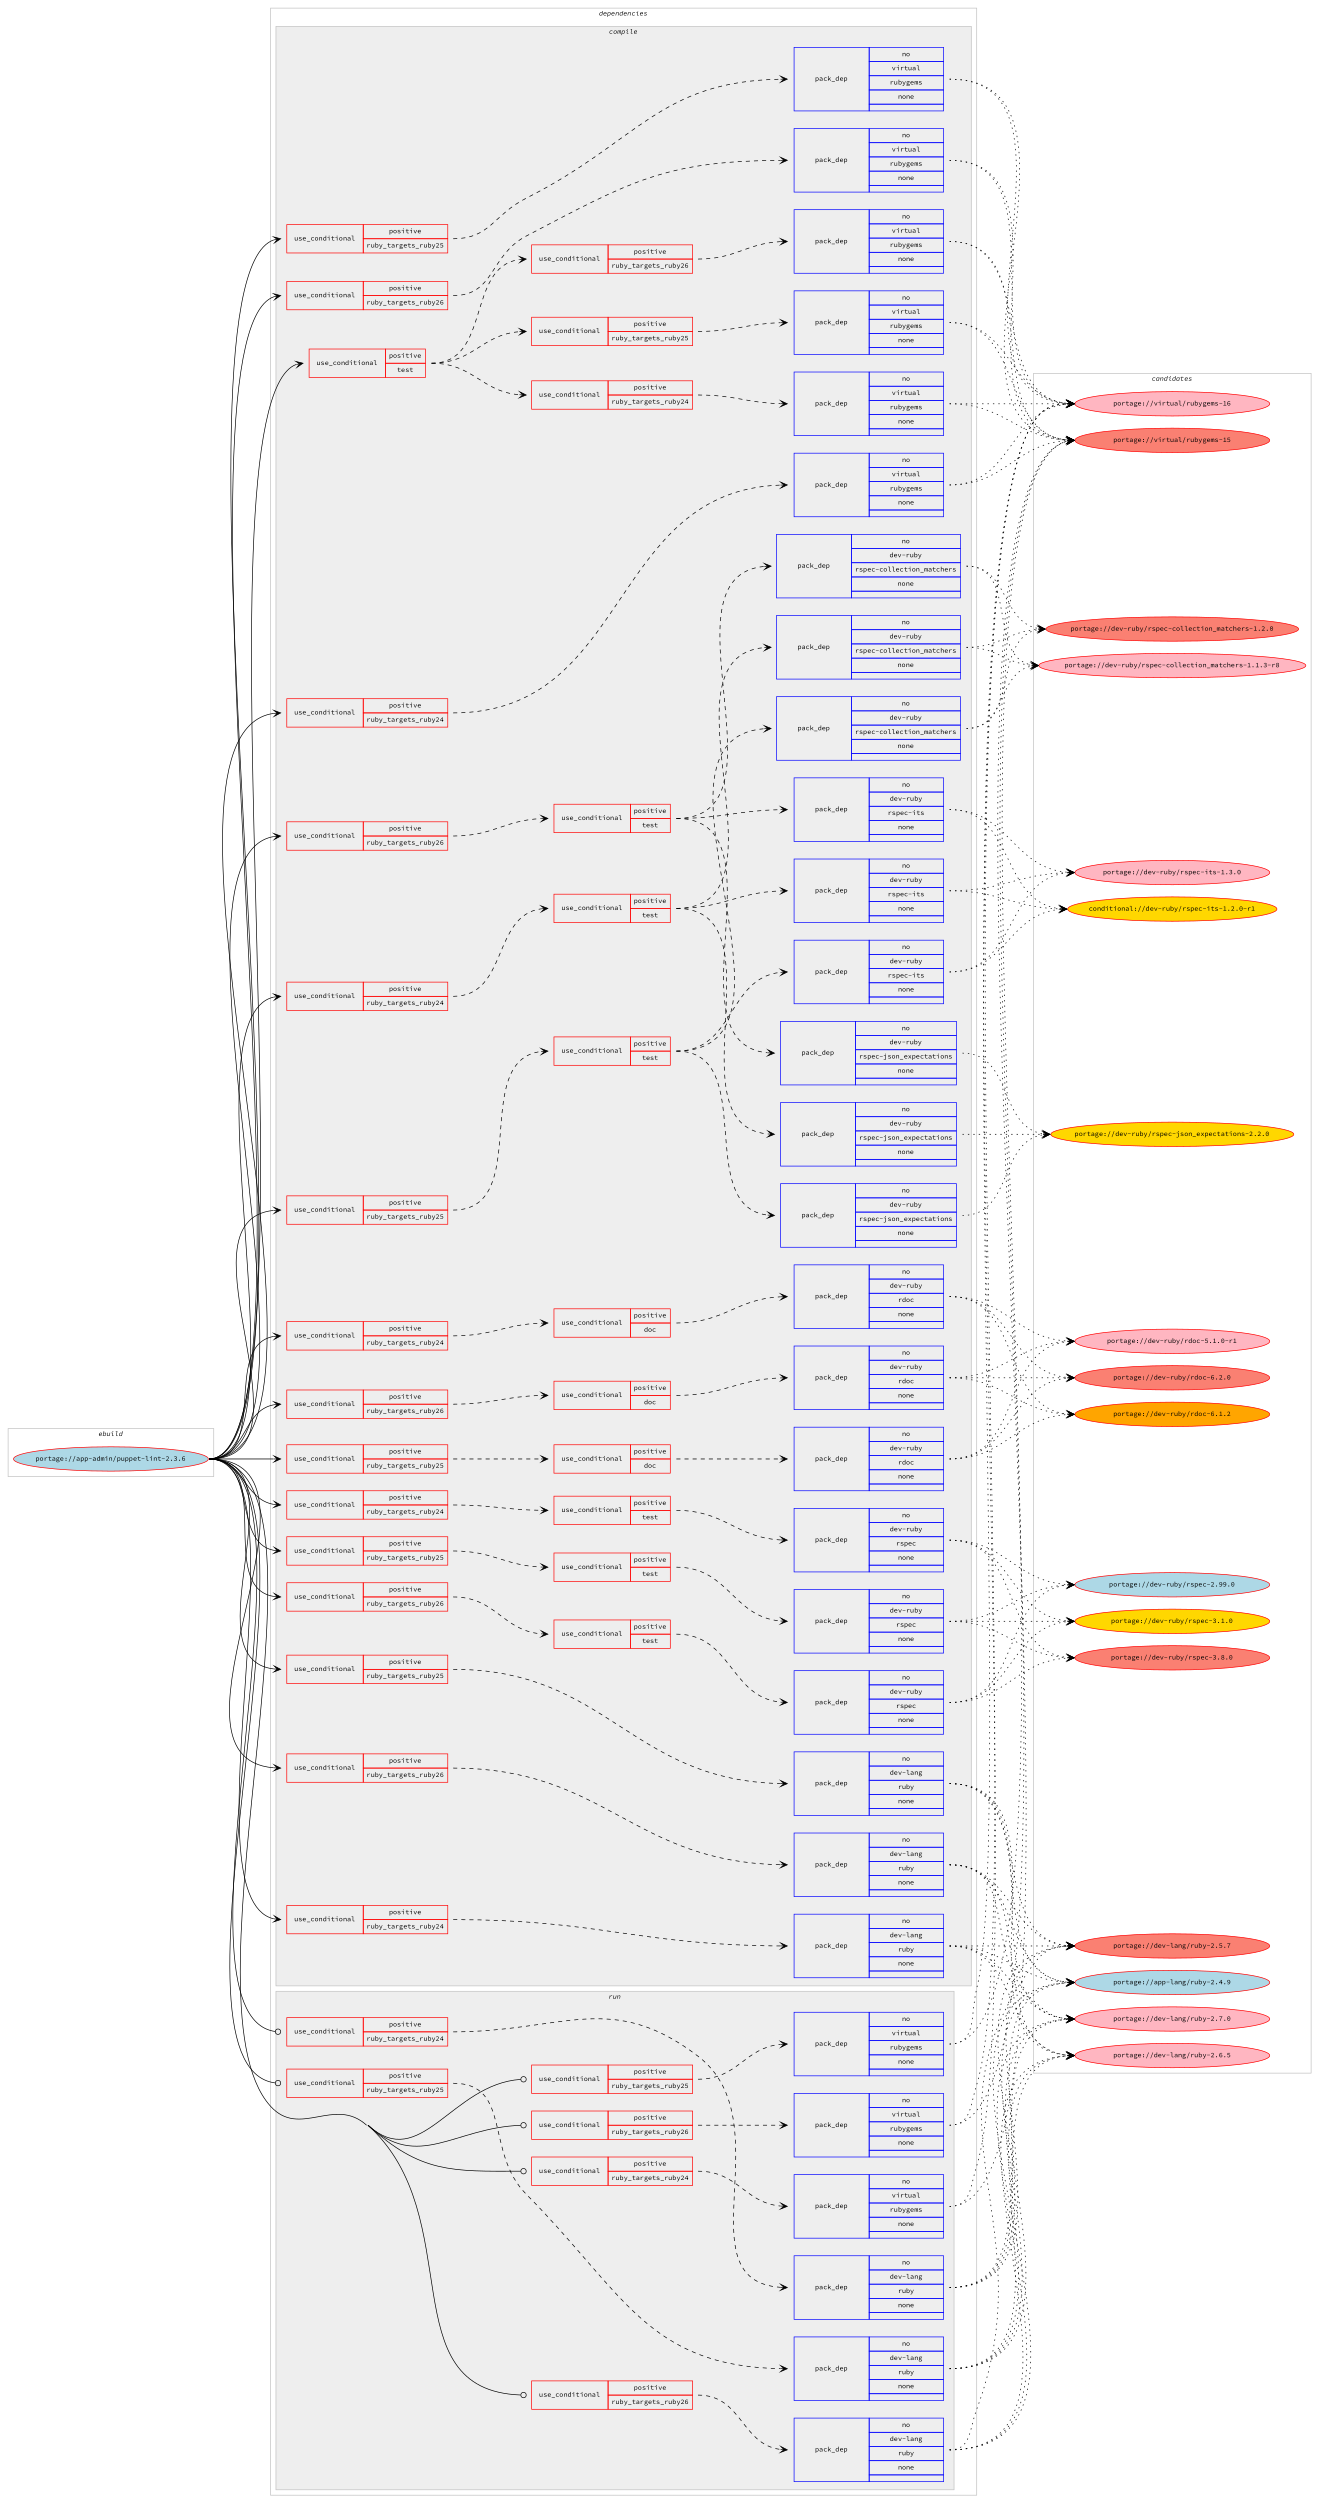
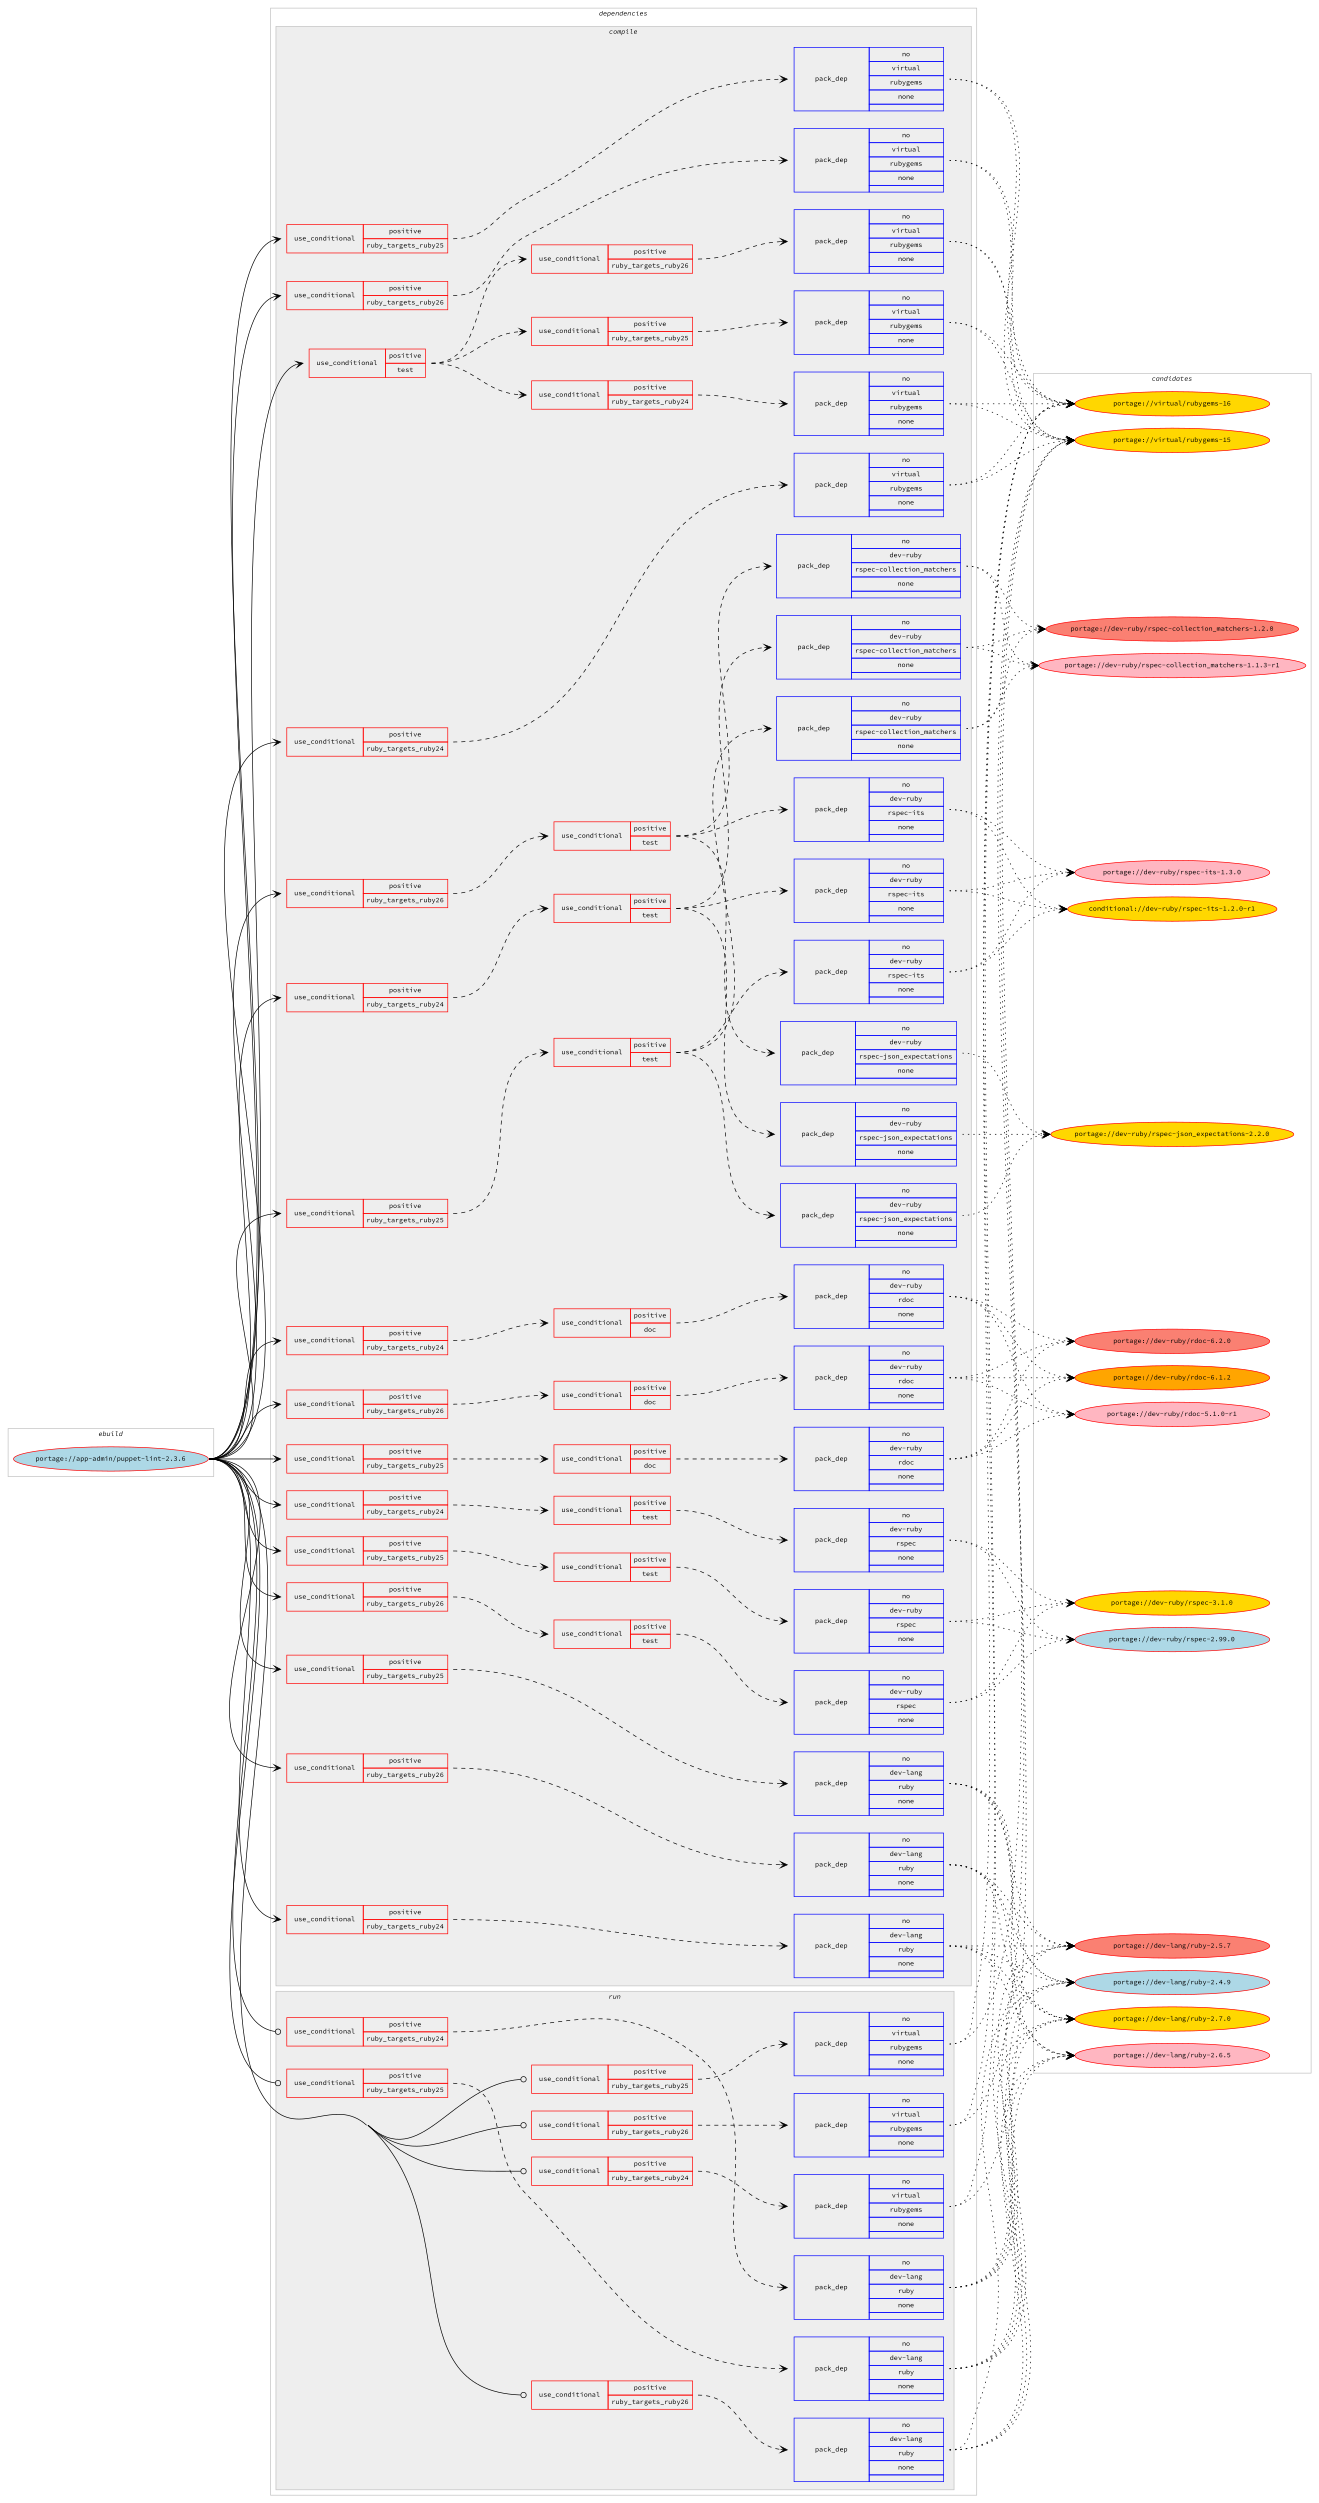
node "portage://virtual/rubygems-16": fillcolor lightpink -> gold
node "portage://virtual/rubygems-15": fillcolor salmon -> gold
node "portage://dev-ruby/rspec-collection_matchers-1.1.3-r8": label "portage://dev-ruby/rspec-collection_matchers-1.1.3-r8" -> "portage://dev-ruby/rspec-collection_matchers-1.1.3-r1"
node "portage://dev-ruby/rspec-3.8.0": removed
node "portage://app-lang/ruby-2.4.9": label "portage://app-lang/ruby-2.4.9" -> "portage://dev-lang/ruby-2.4.9"
node "portage://dev-lang/ruby-2.7.0": fillcolor lightpink -> gold
